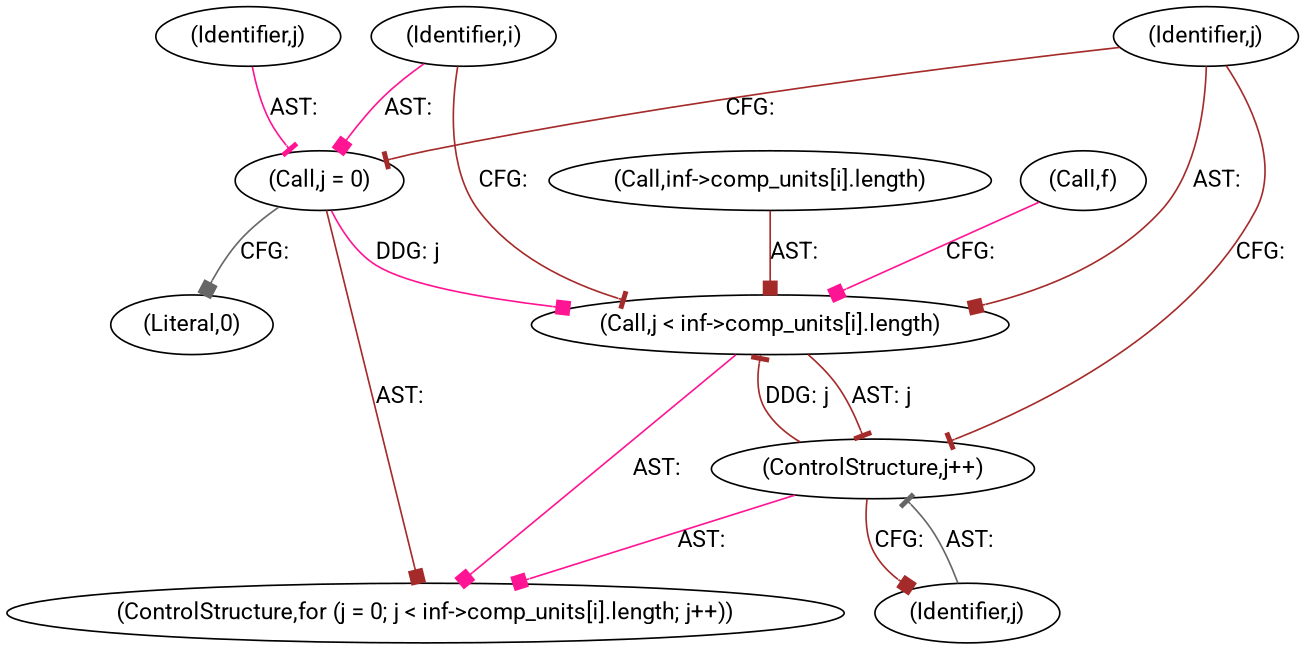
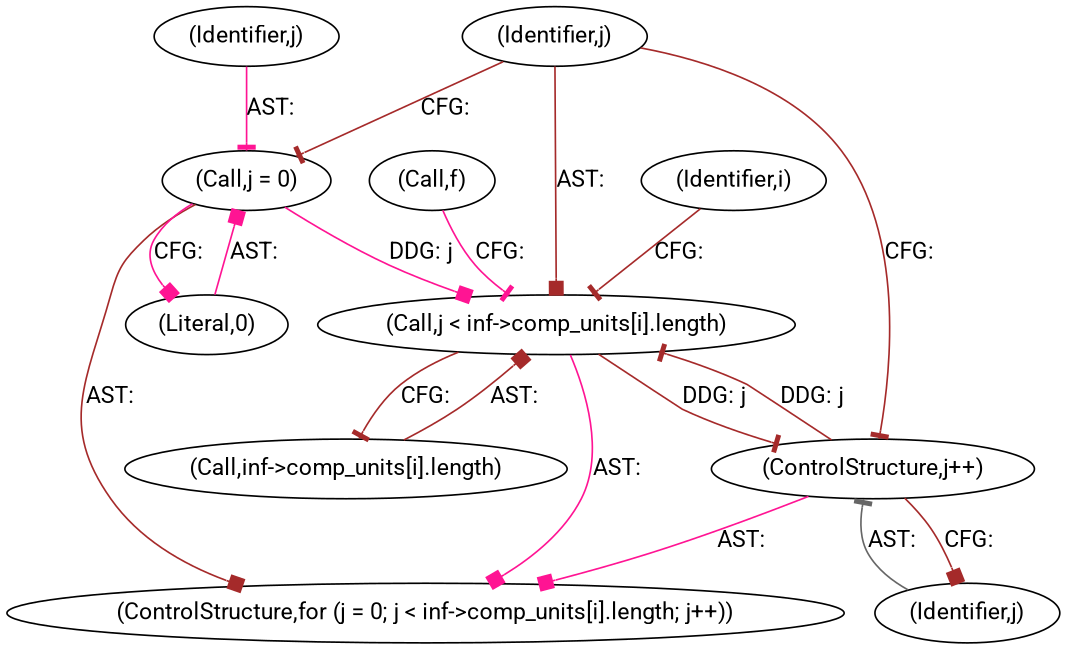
edge "(Identifier,i)" -> "(Call,j = 0)": now "(Literal,0)" -> "(Call,j = 0)"
edge "(Call,j = 0)" -> "(Literal,0)": color gray40 -> deeppink
edge "(Call,f)" -> "(Call,j < inf->comp_units[i].length)": arrowhead box -> tee
edge "(Call,j < inf->comp_units[i].length)" -> "(Call,inf->comp_units[i].length)": added, label "CFG:"
edge "(Call,j < inf->comp_units[i].length)" -> "(ControlStructure,j++)": label "AST: j" -> "DDG: j"
